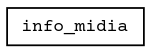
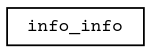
node "info_midia": label "info_midia" -> "info_info"
